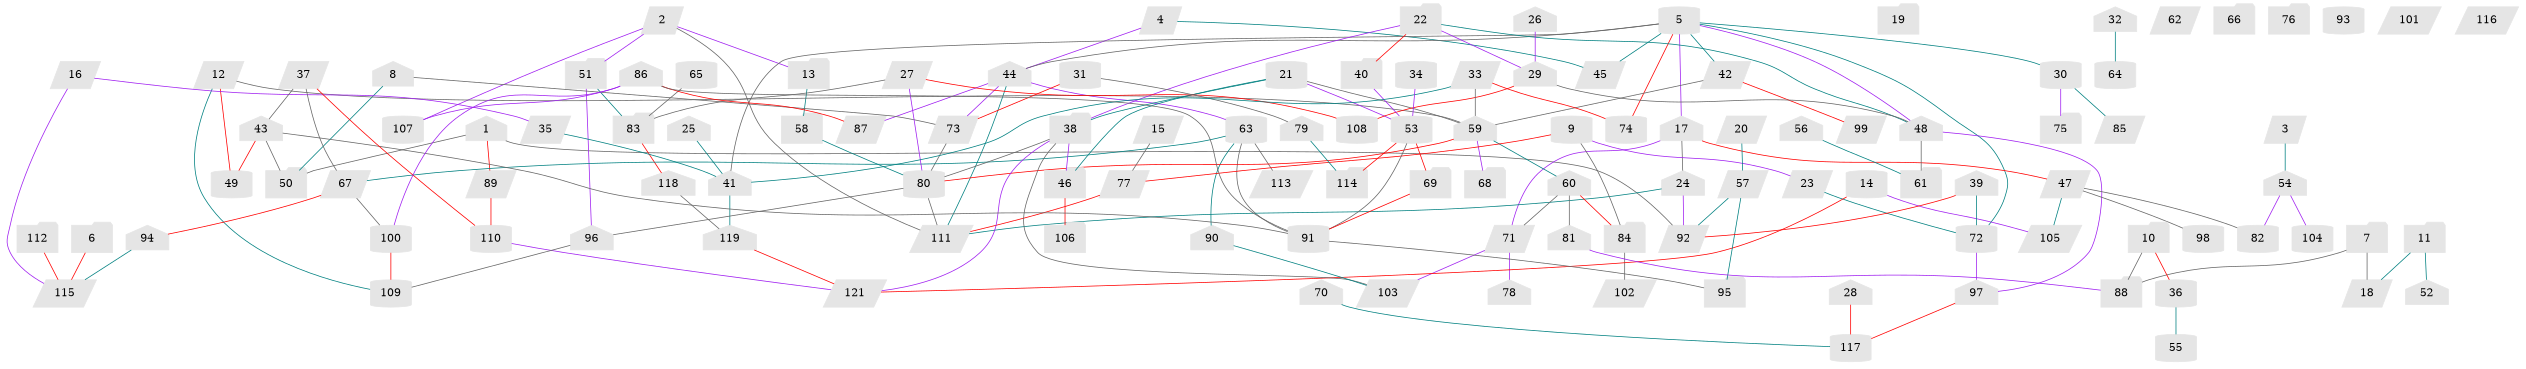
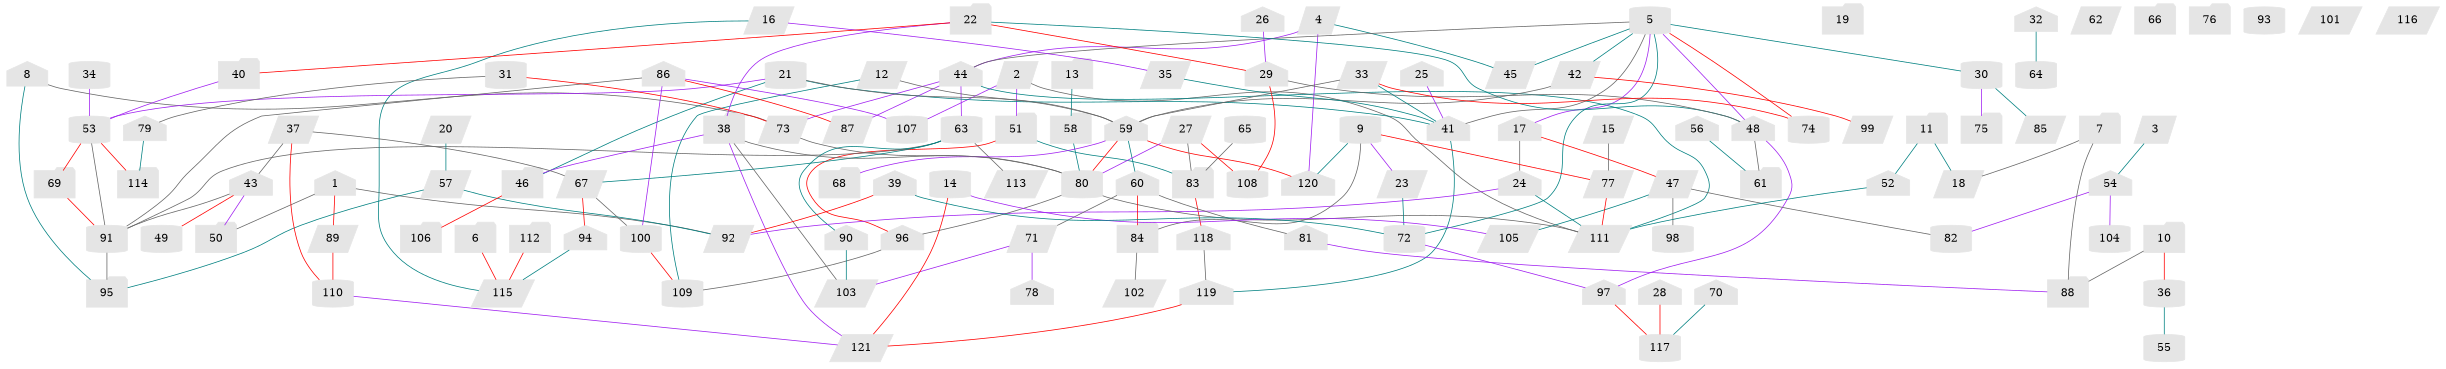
edge "2" -- "13": removed
edge "22" -- "29": color purple -> red
edge "21" -- "38": now "21" -- "41"
edge "8" -- "50": now "8" -- "95"
edge "12" -- "49": removed
edge "17" -- "71": removed
edge "43" -- "50": color gray40 -> purple
edge "51" -- "96": color purple -> red
edge "25" -- "41": color teal -> purple
node "120": added
edge "16" -- "115": color purple -> teal
edge "52" -- "111": added
